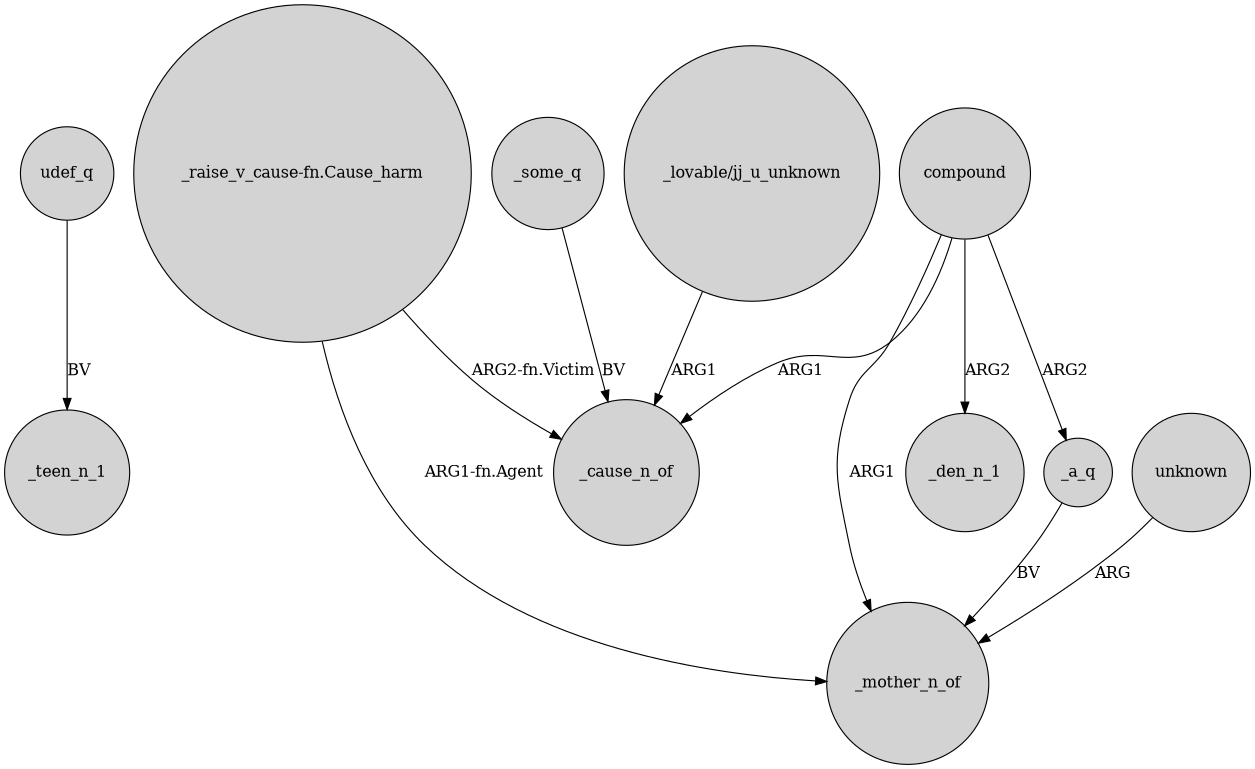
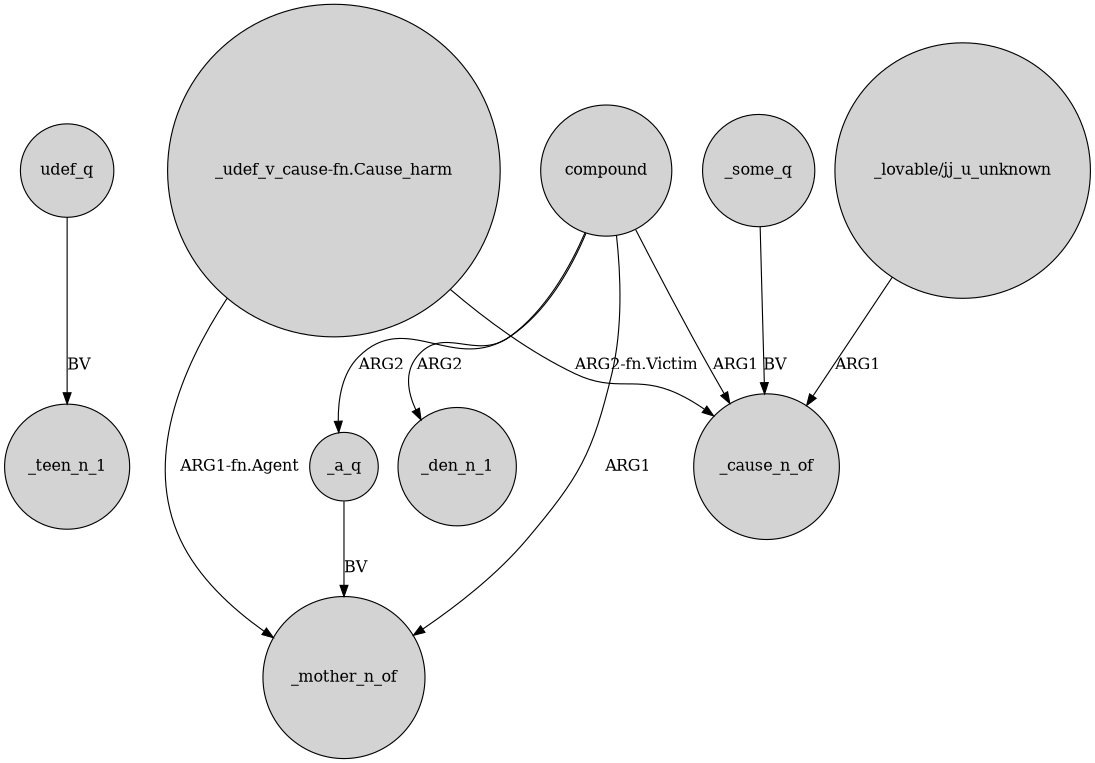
node "_raise_v_cause-fn.Cause_harm": label "_raise_v_cause-fn.Cause_harm" -> "_udef_v_cause-fn.Cause_harm"
node "unknown": removed
